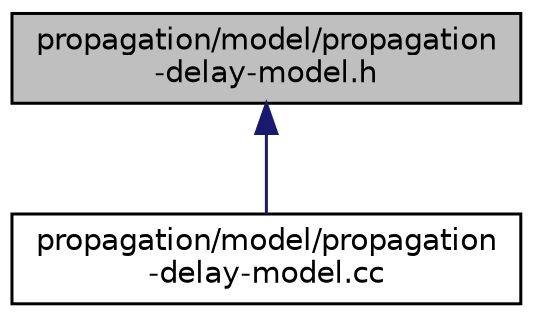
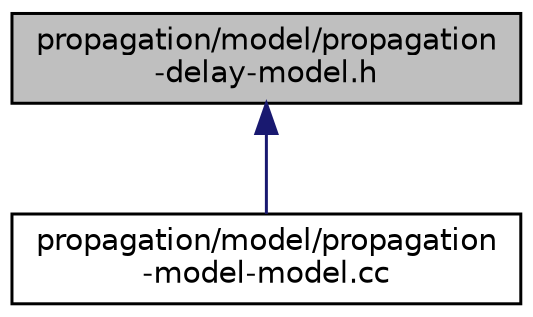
node "propagation/model/propagation -delay-model.cc": label "propagation/model/propagation -delay-model.cc" -> "propagation/model/propagation -model-model.cc"
